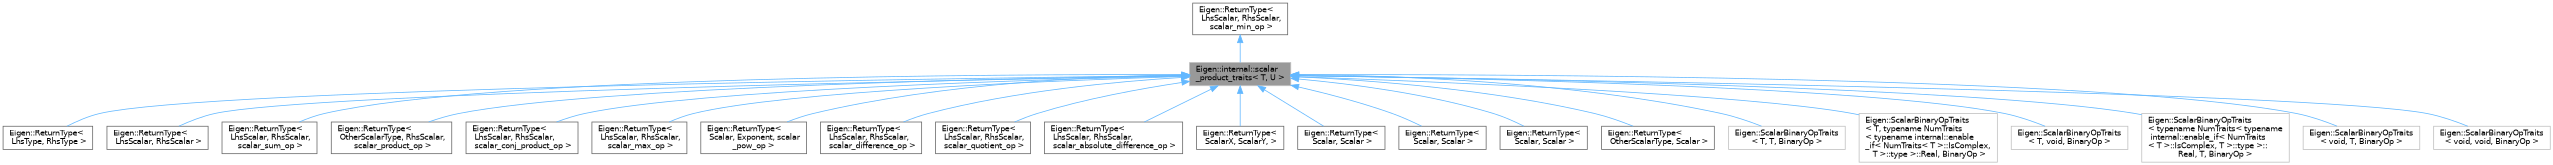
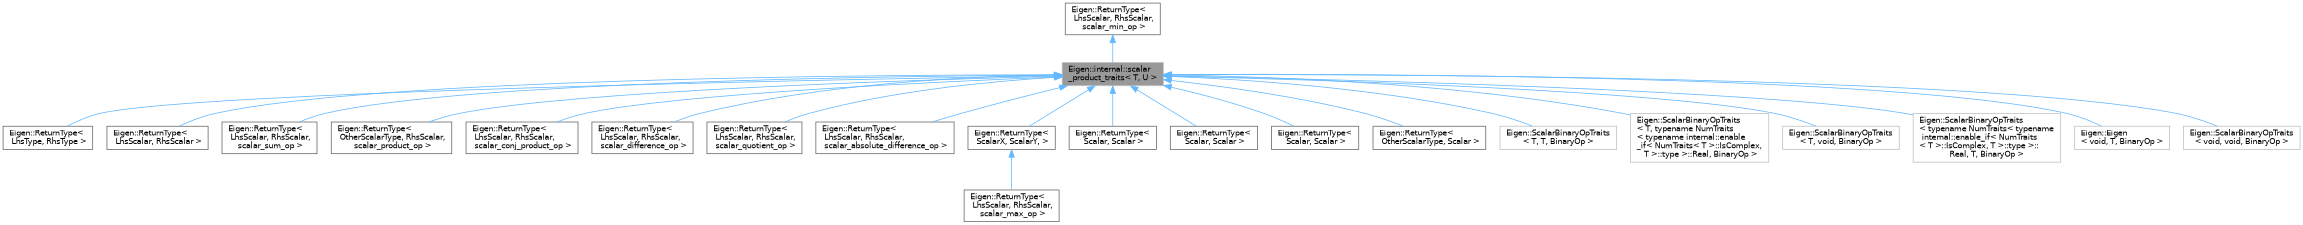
edge "Eigen::ReturnType< LhsScalar, RhsScalar, scalar_max_op >" -> "Eigen::internal::scalar _product_traits< T, U >": now "Eigen::ReturnType< LhsScalar, RhsScalar, scalar_max_op >" -> "Eigen::ReturnType< ScalarX, ScalarY, >"
node "Eigen::ReturnType< Scalar, Exponent, scalar _pow_op >": removed
node "Eigen::ScalarBinaryOpTraits < void, T, BinaryOp >": label "Eigen::ScalarBinaryOpTraits < void, T, BinaryOp >" -> "Eigen::Eigen < void, T, BinaryOp >"
